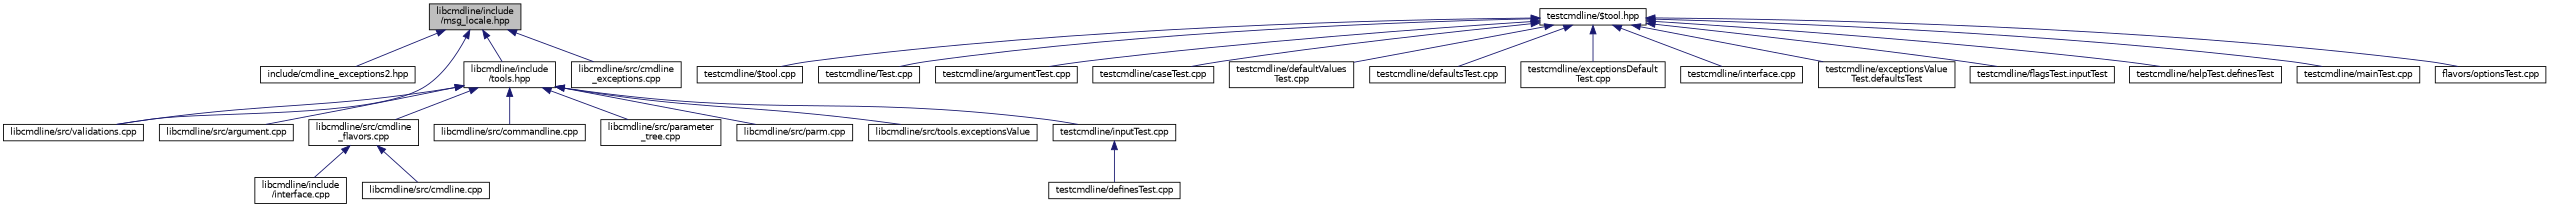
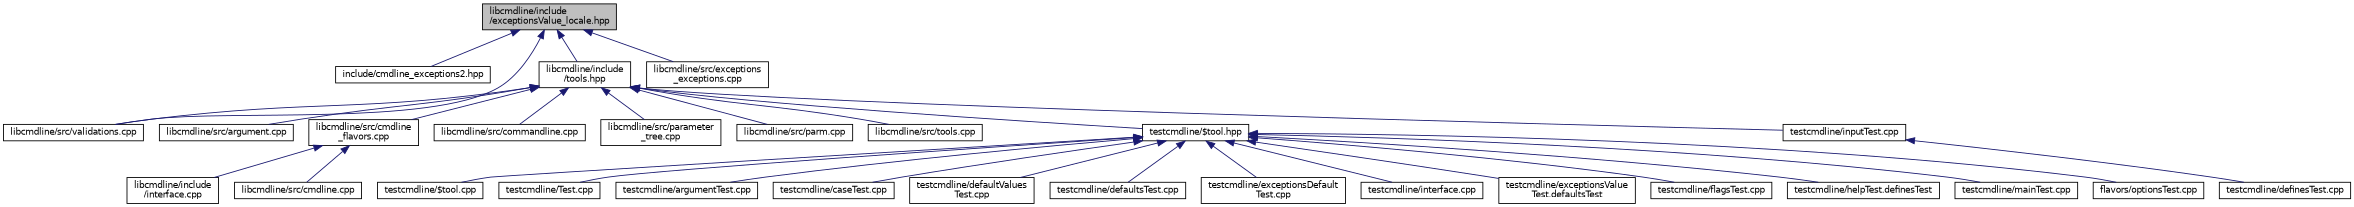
node "libcmdline/include /msg_locale.hpp": label "libcmdline/include /msg_locale.hpp" -> "libcmdline/include /exceptionsValue_locale.hpp"
node "libcmdline/src/cmdline _exceptions.cpp": label "libcmdline/src/cmdline _exceptions.cpp" -> "libcmdline/src/exceptions _exceptions.cpp"
node "testcmdline/flagsTest.inputTest": label "testcmdline/flagsTest.inputTest" -> "testcmdline/flagsTest.cpp"
edge "testcmdline/$tool.hpp" -> "libcmdline/include /tools.hpp": added
node "libcmdline/src/tools.exceptionsValue": label "libcmdline/src/tools.exceptionsValue" -> "libcmdline/src/tools.cpp"
